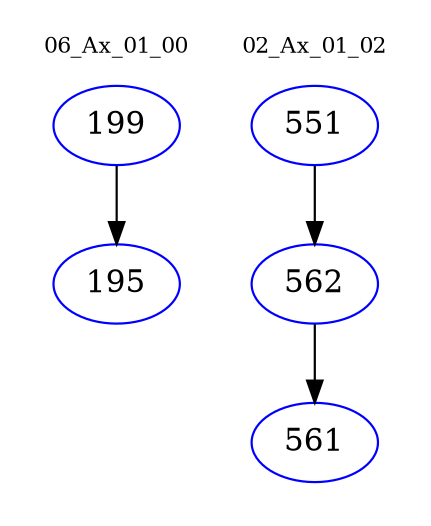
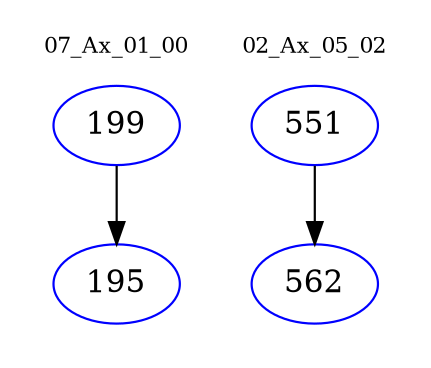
cluster "06_Ax_01_00": label "06_Ax_01_00" -> "07_Ax_01_00"
cluster "02_Ax_01_02": label "02_Ax_01_02" -> "02_Ax_05_02"
node "561": removed
